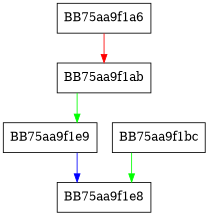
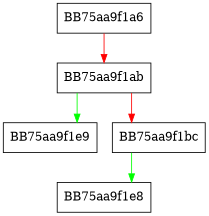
edge "BB75aa9f1ab" -> "BB75aa9f1bc": added
edge "BB75aa9f1e9" -> "BB75aa9f1e8": removed
